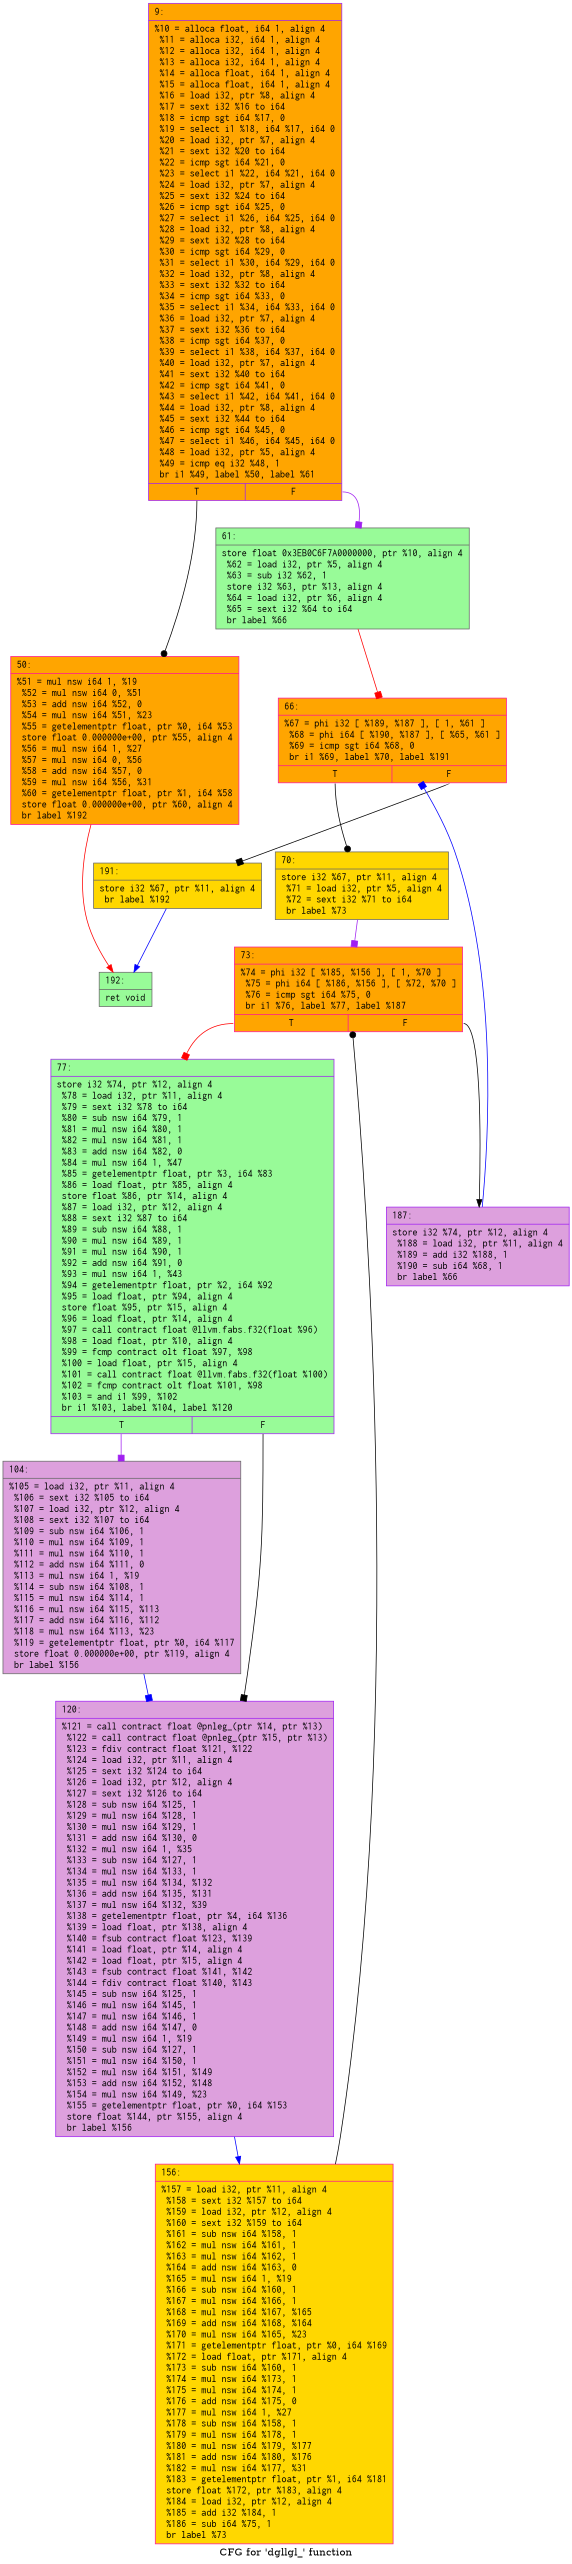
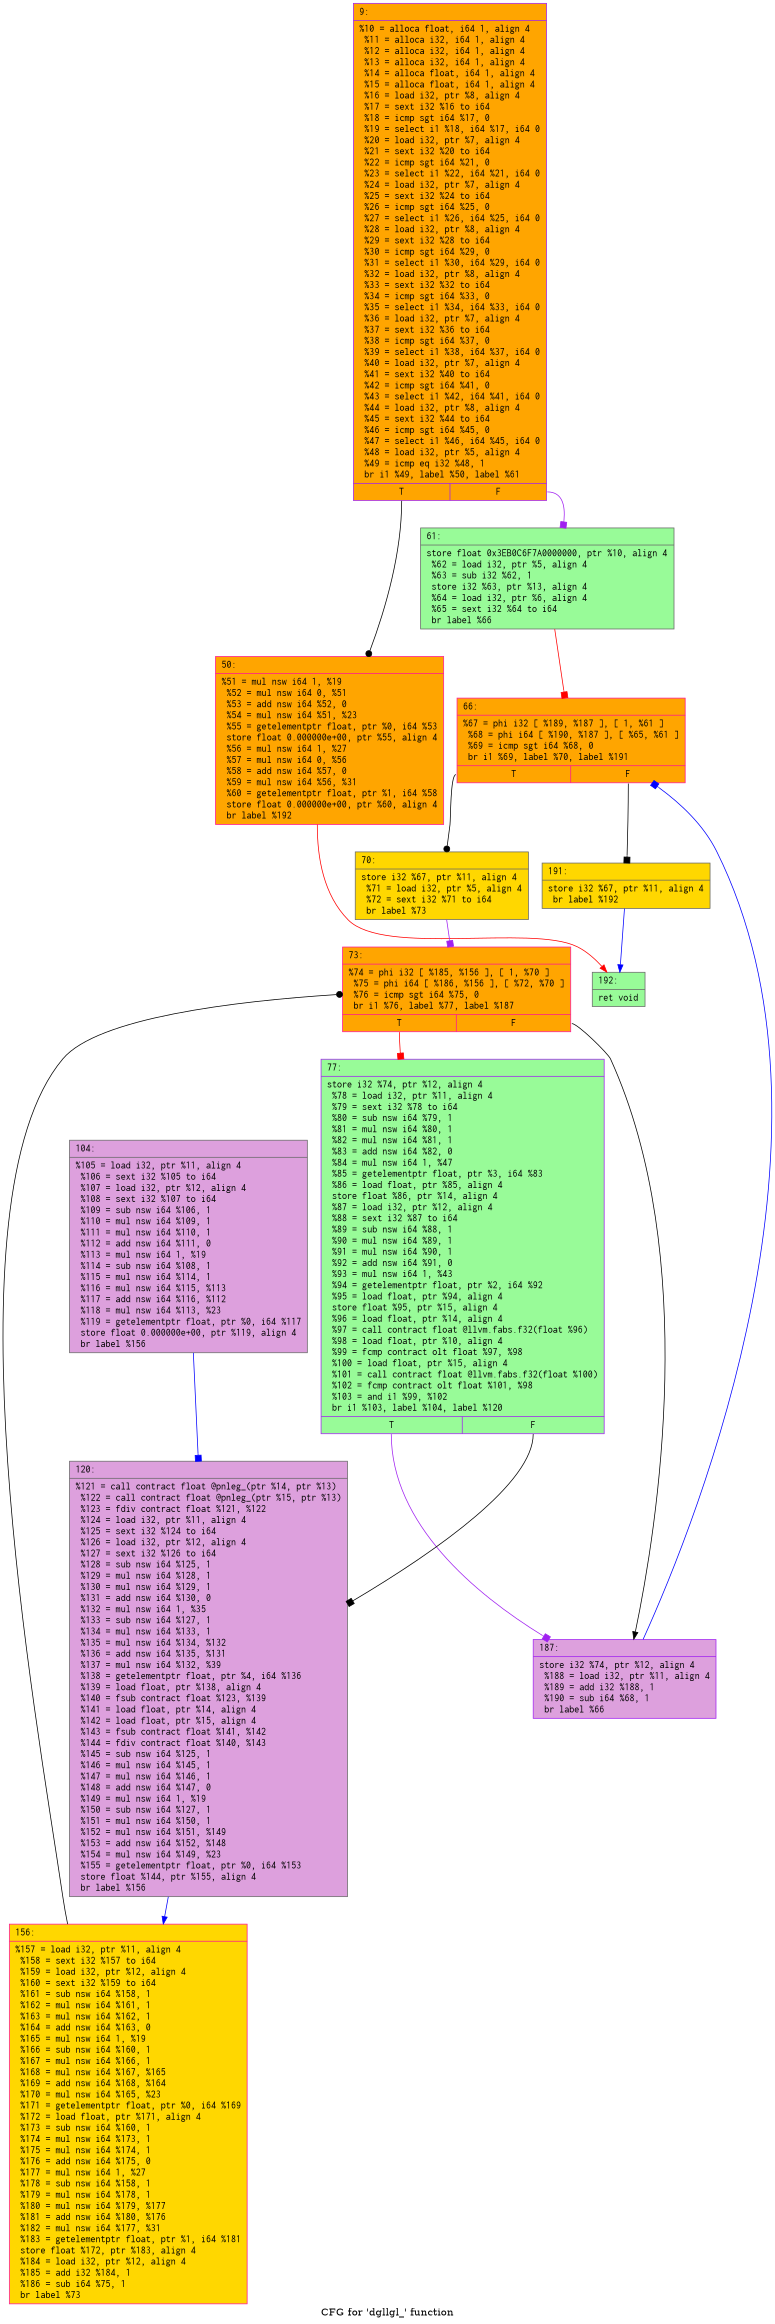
edge "77:" -> "104:": now "77:" -> "187:"
node "120:": color purple -> gray40
